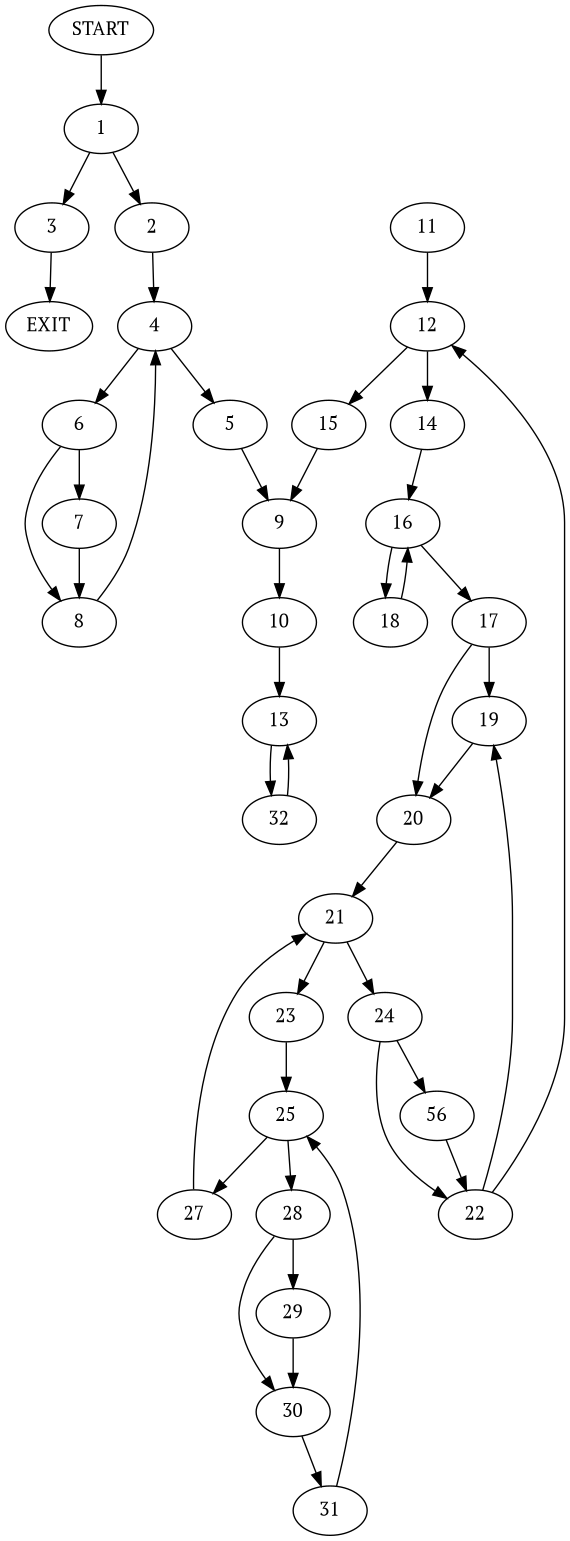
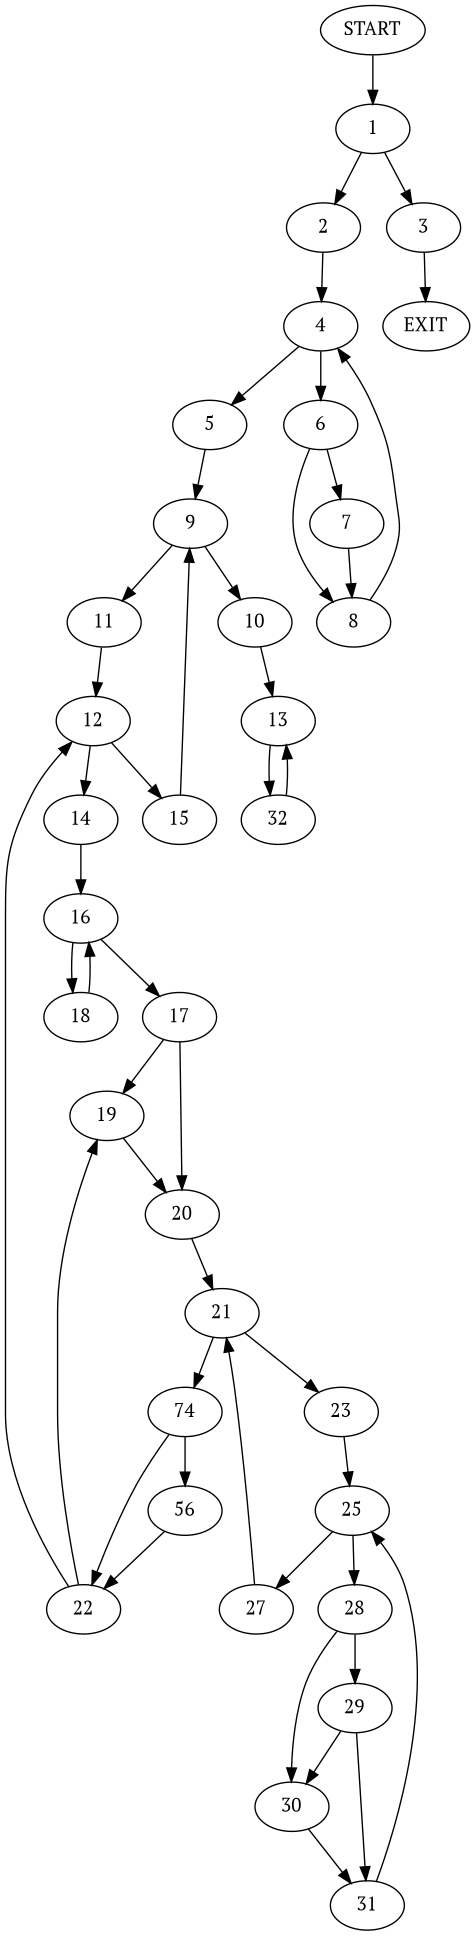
edge "9" -> "11": added
node "24": label "24" -> "74"
edge "29" -> "31": added
